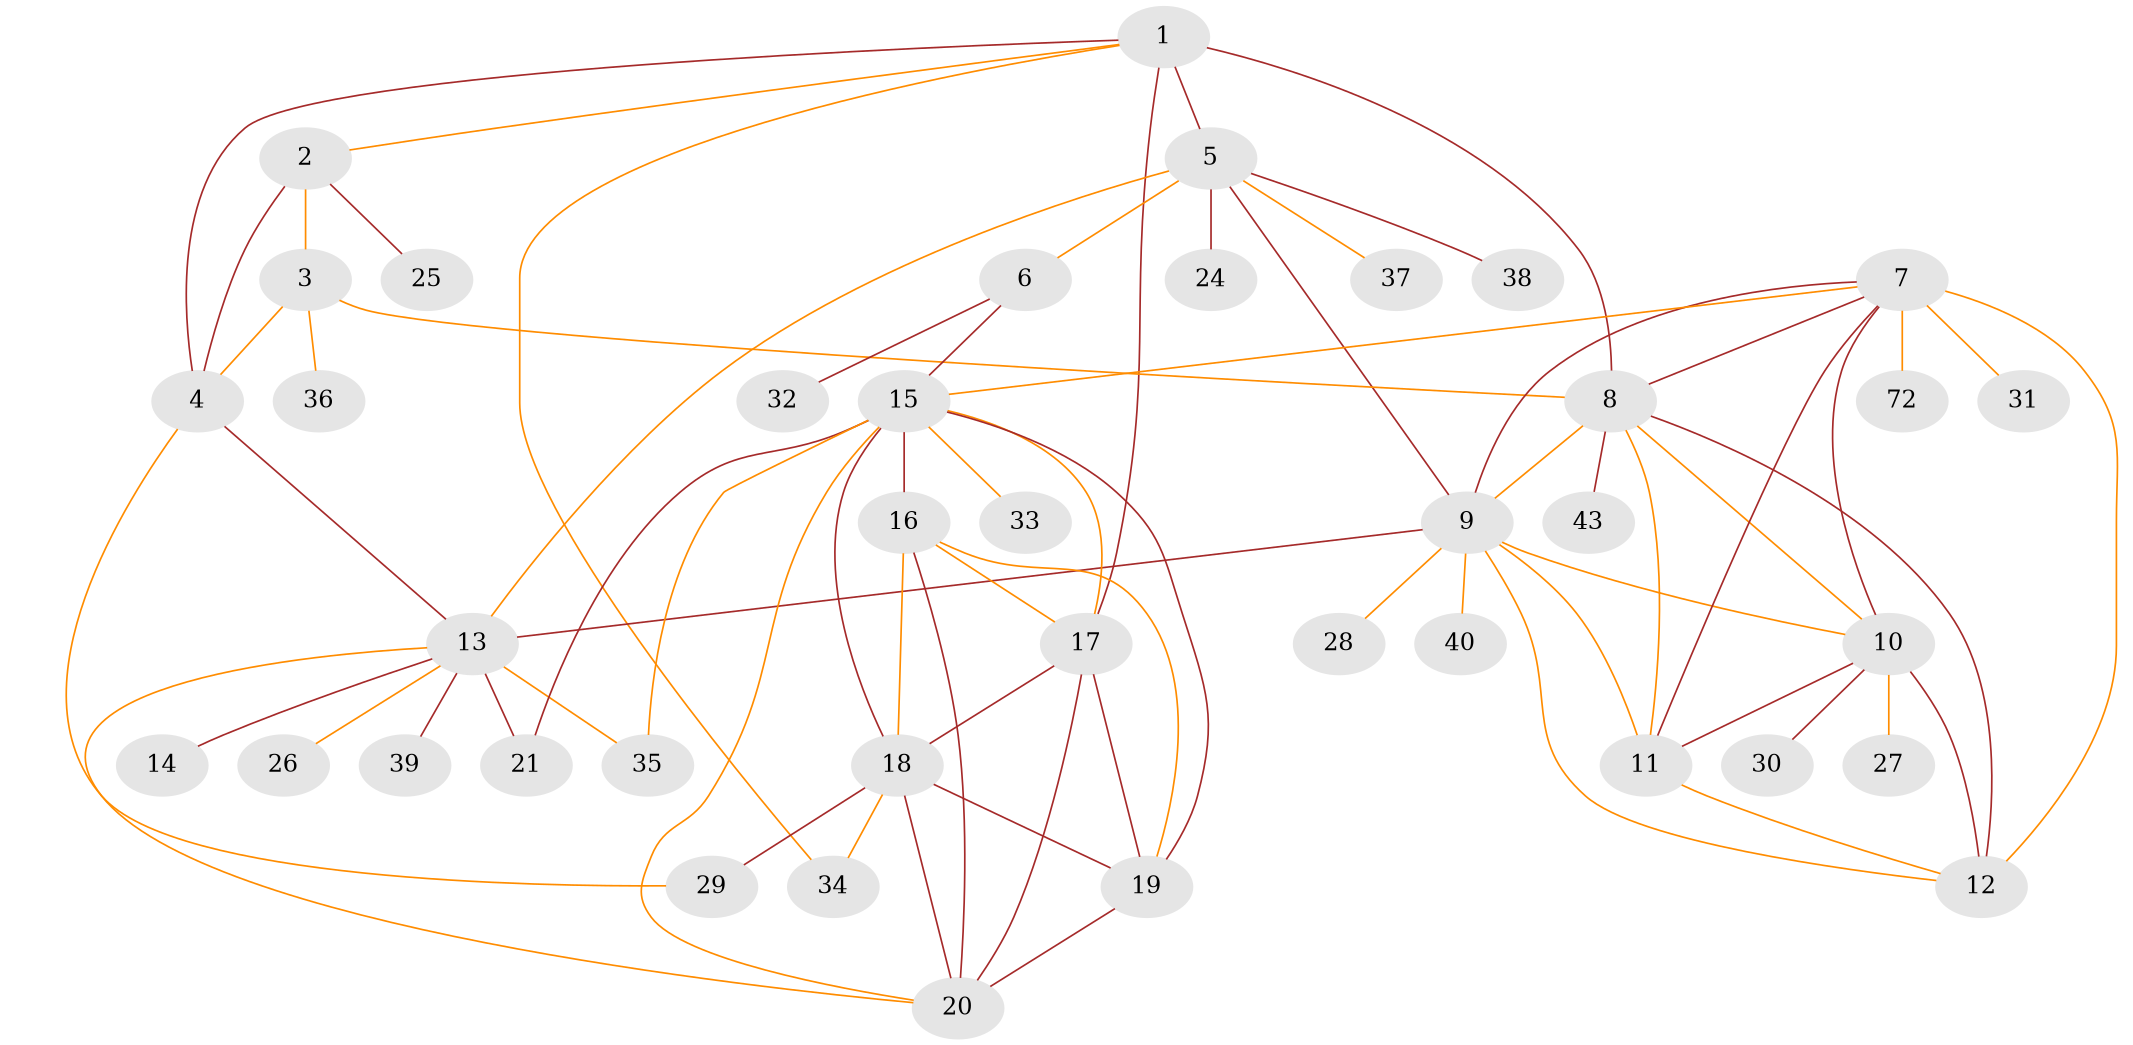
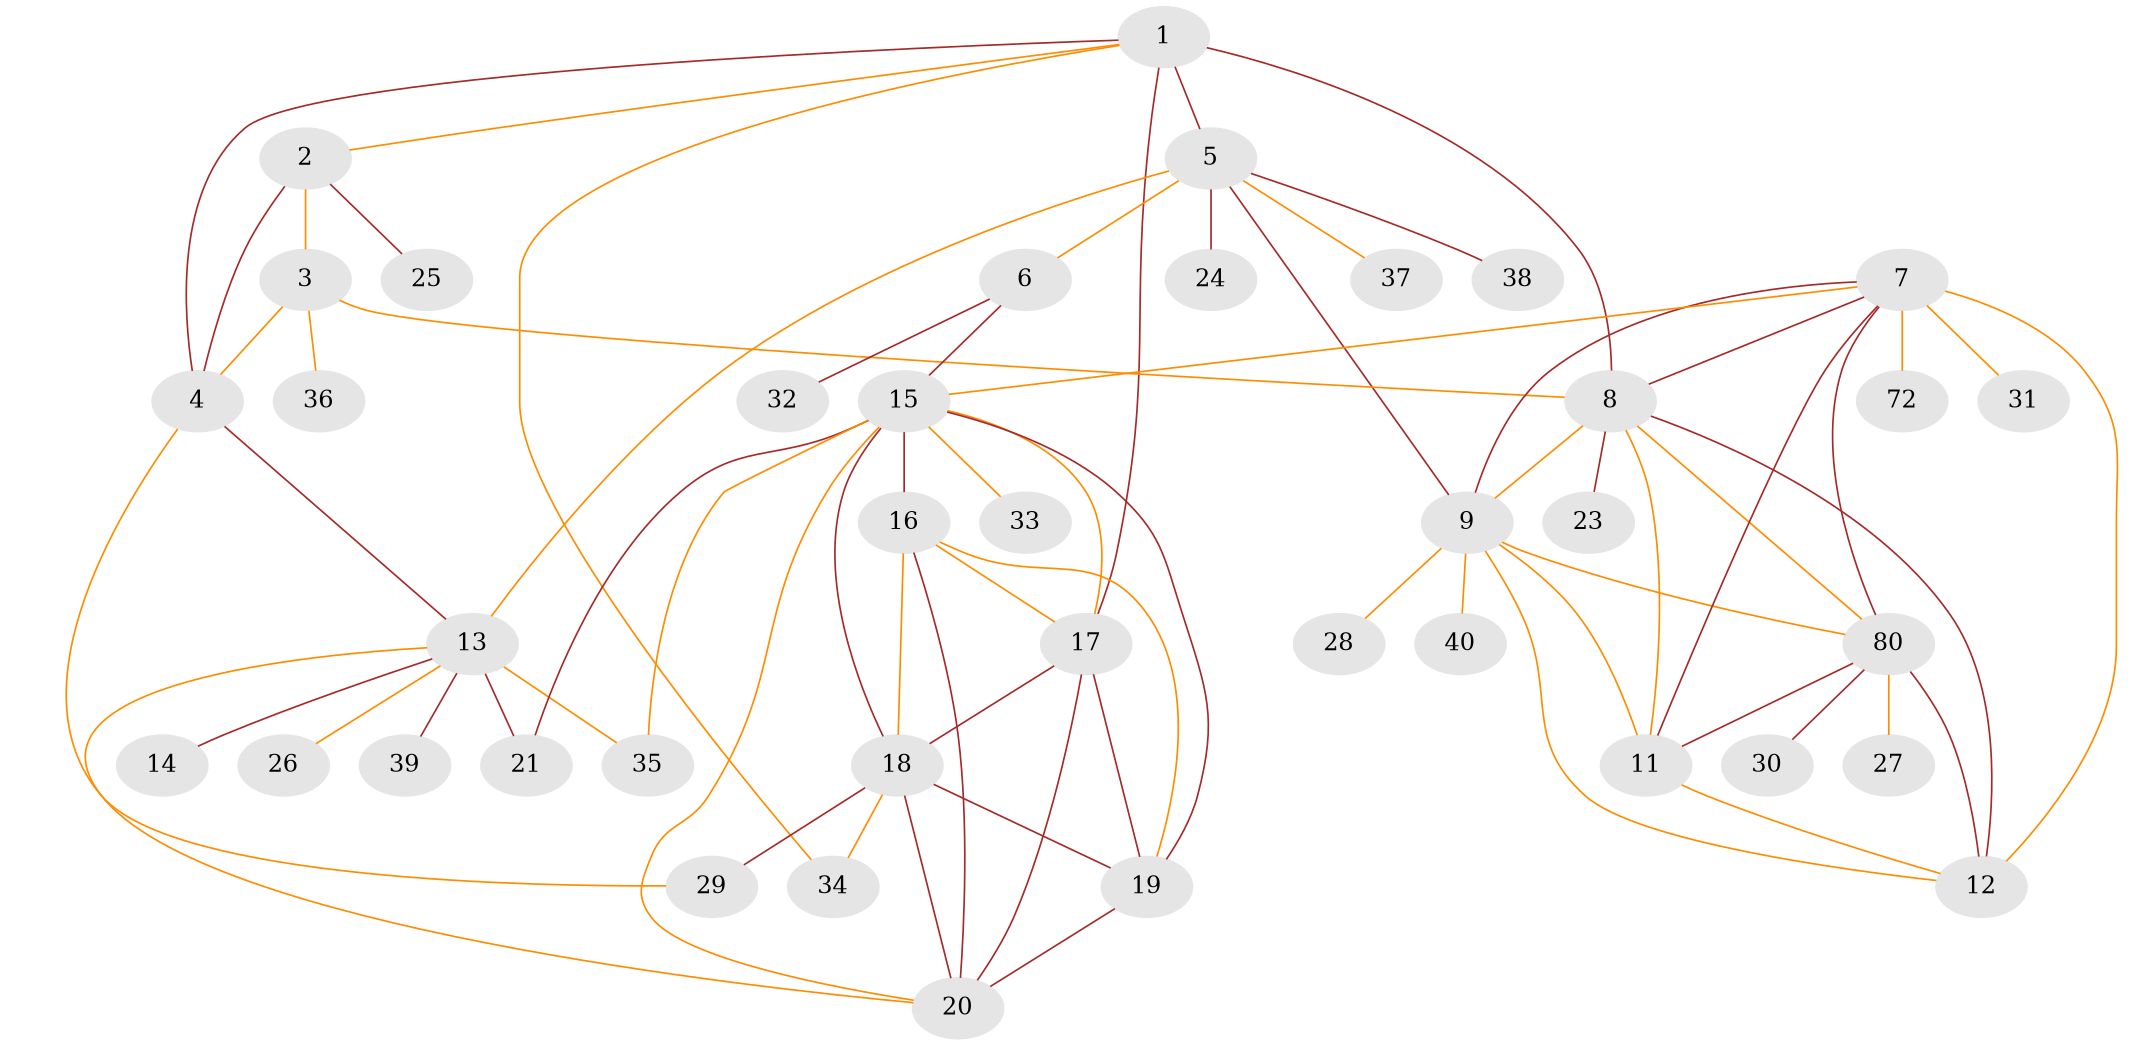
node "43": label "43" -> "23"
edge "9" -- "13": removed
node "10": label "10" -> "80"
